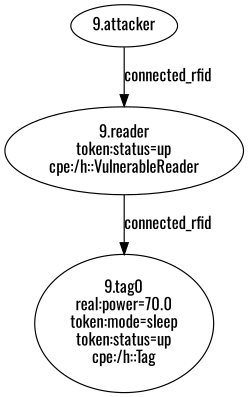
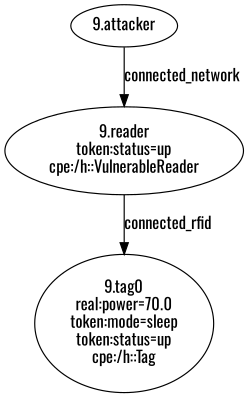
edge "9.attacker" -> "9.reader token:status=up cpe:/h::VulnerableReader": label "connected_rfid" -> "connected_network"
